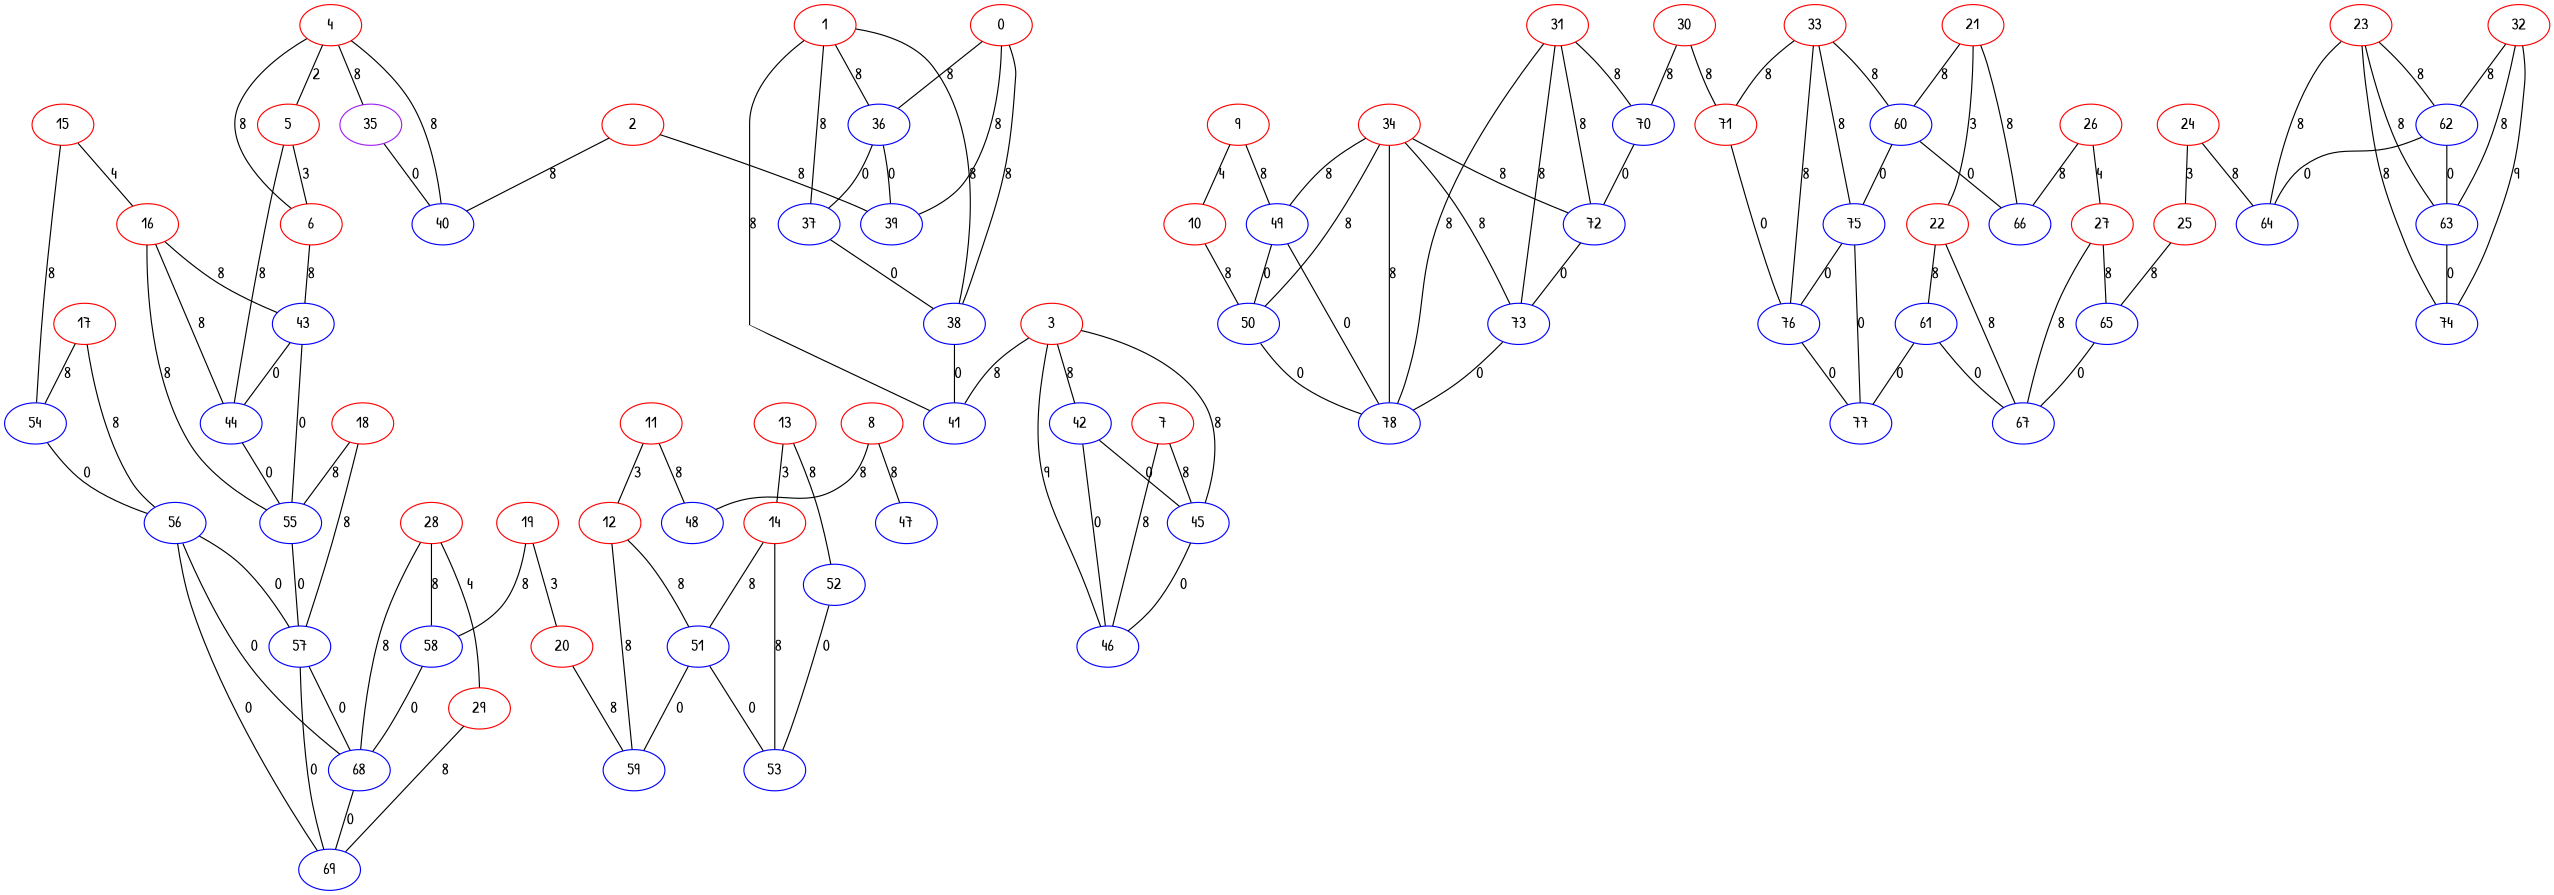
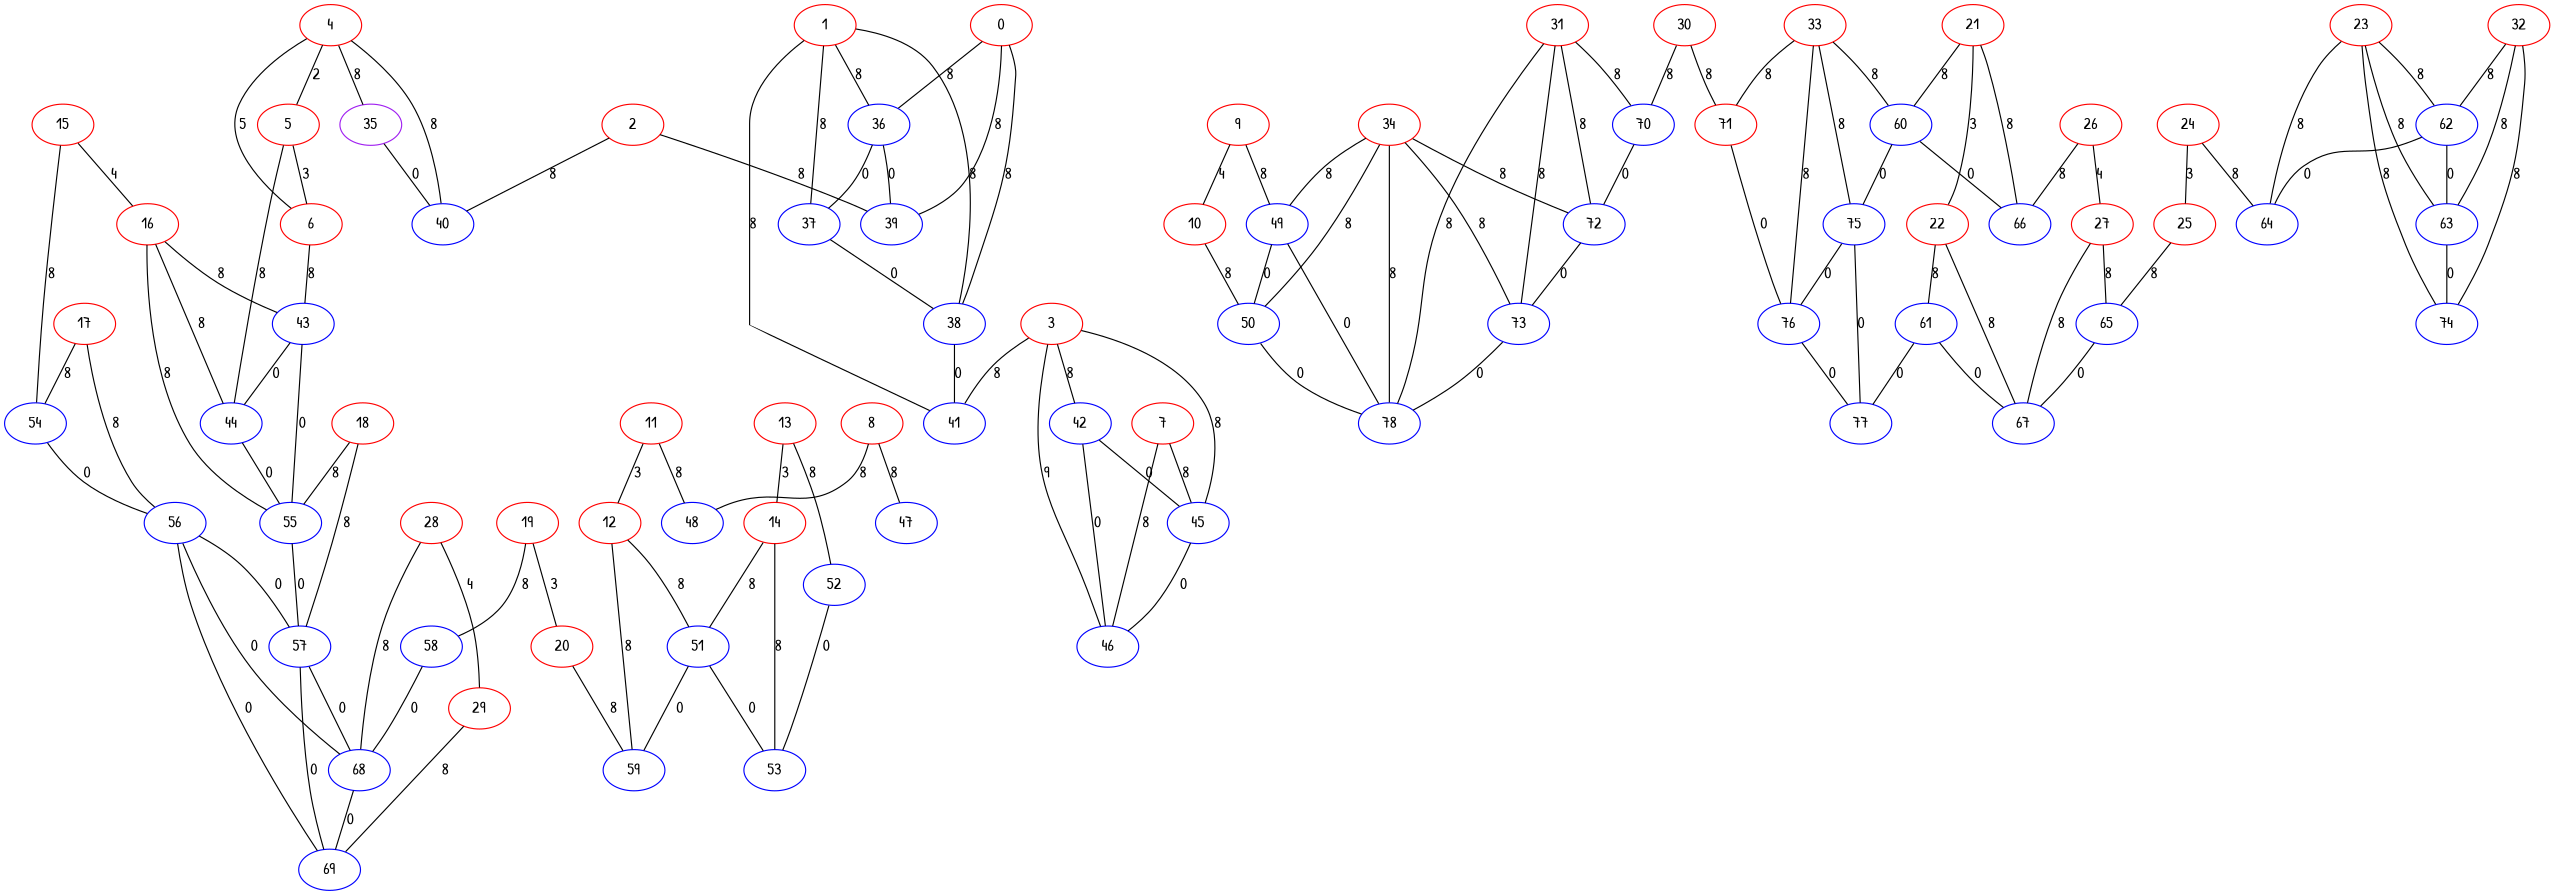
edge "4" -- "6": label "8" -> "5"
edge "32" -- "74": label "9" -> "8"
edge "28" -- "58": removed, label "8"
